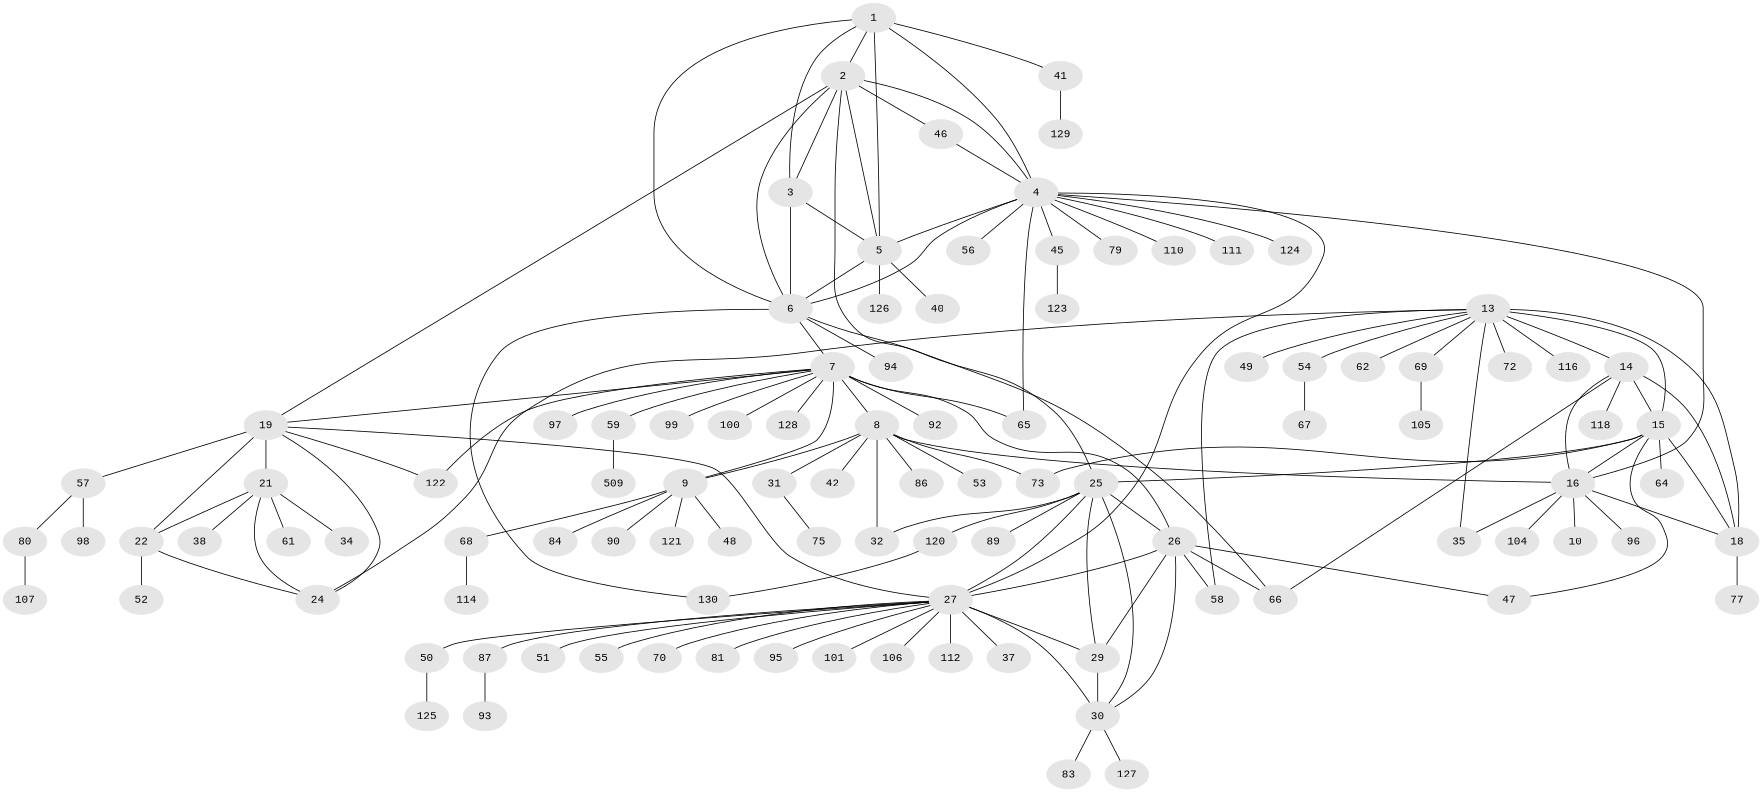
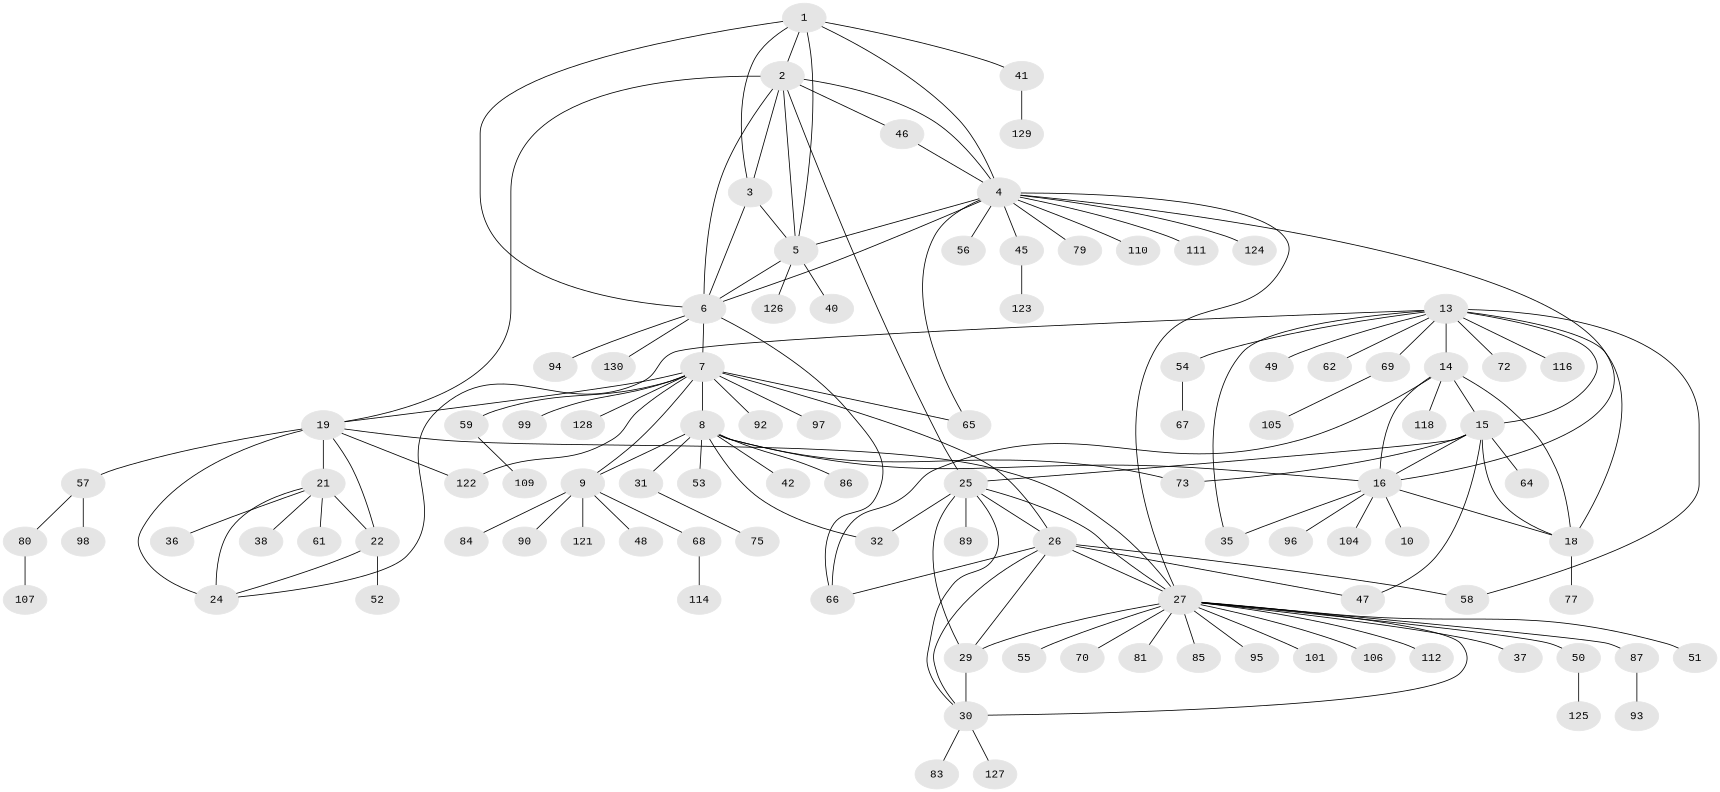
node "100": removed
node "509": label "509" -> "109"
node "34": label "34" -> "36"
node "120": removed
node "85": added
